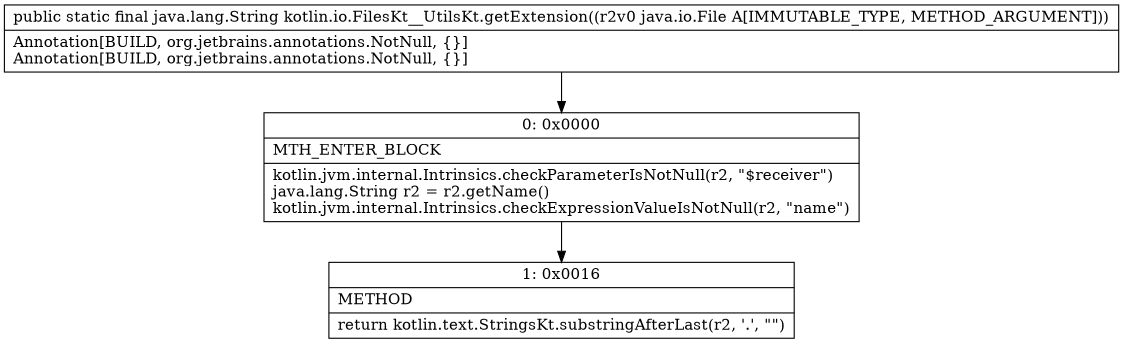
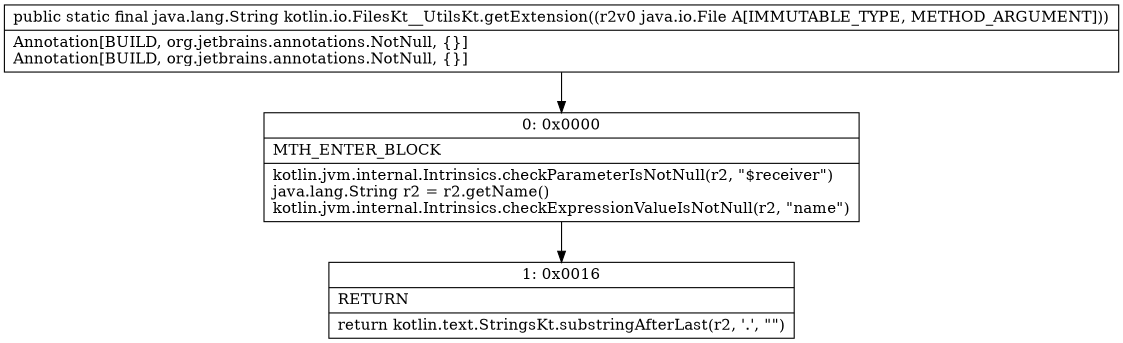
node "1: 0x0016": text "METHOD" -> "RETURN"
